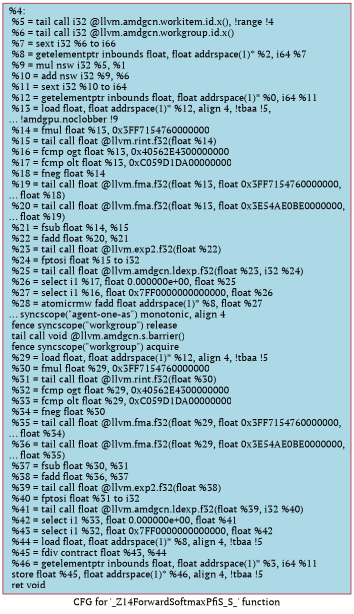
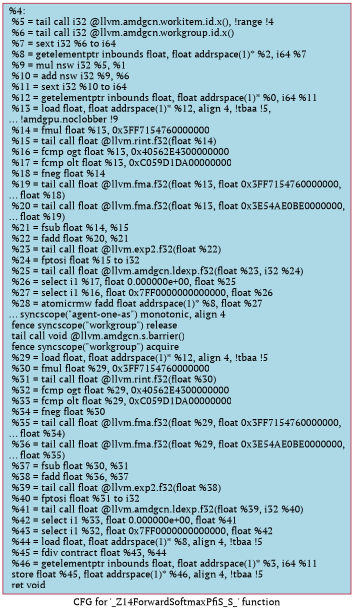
node "%4:": text "%7 = sext i32 %6 to i66" -> "%7 = sext i32 %6 to i64"
